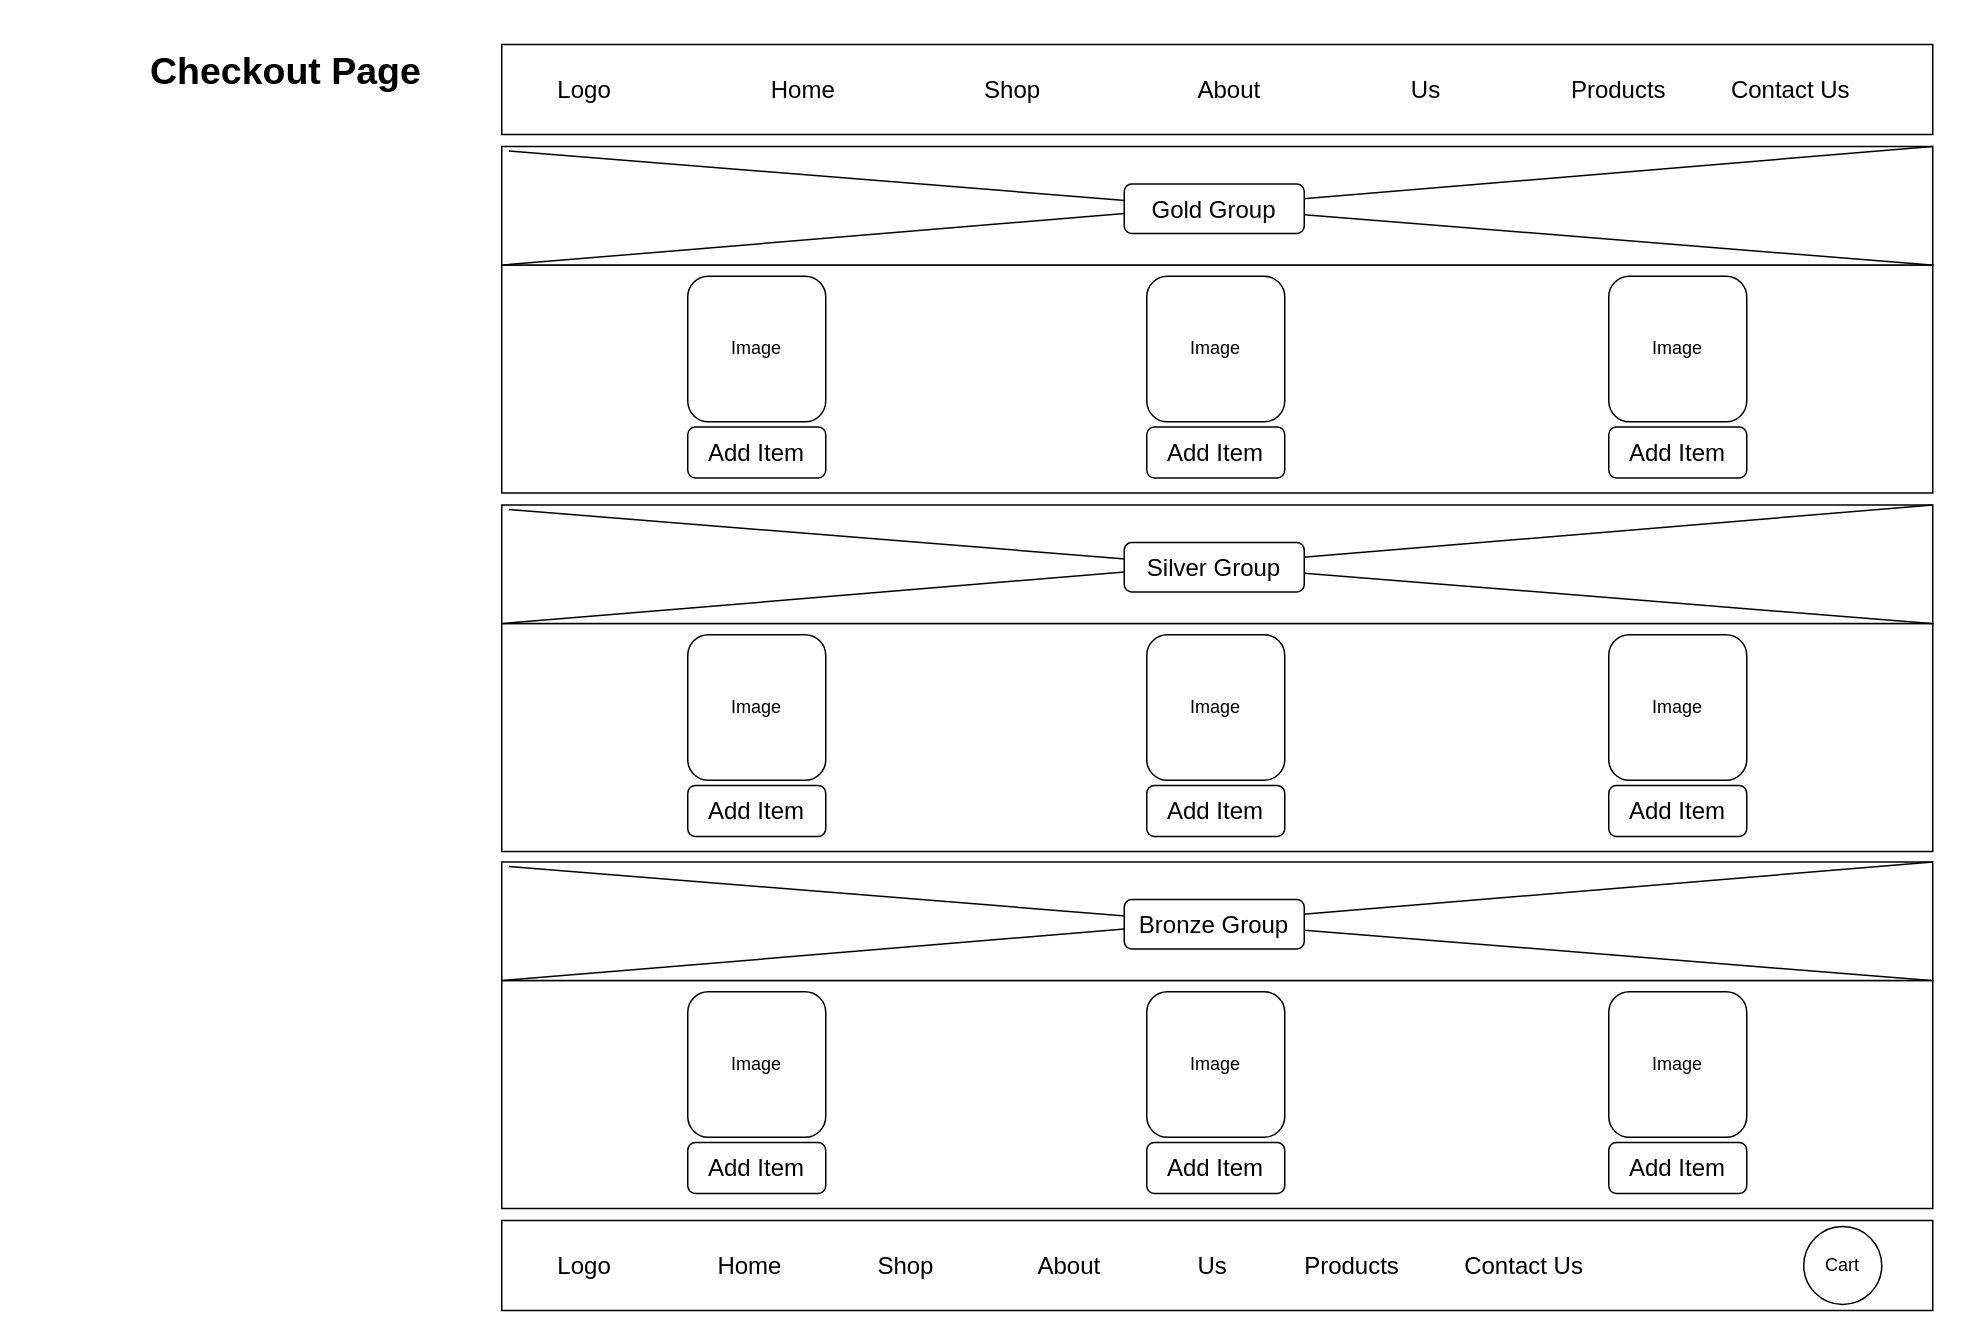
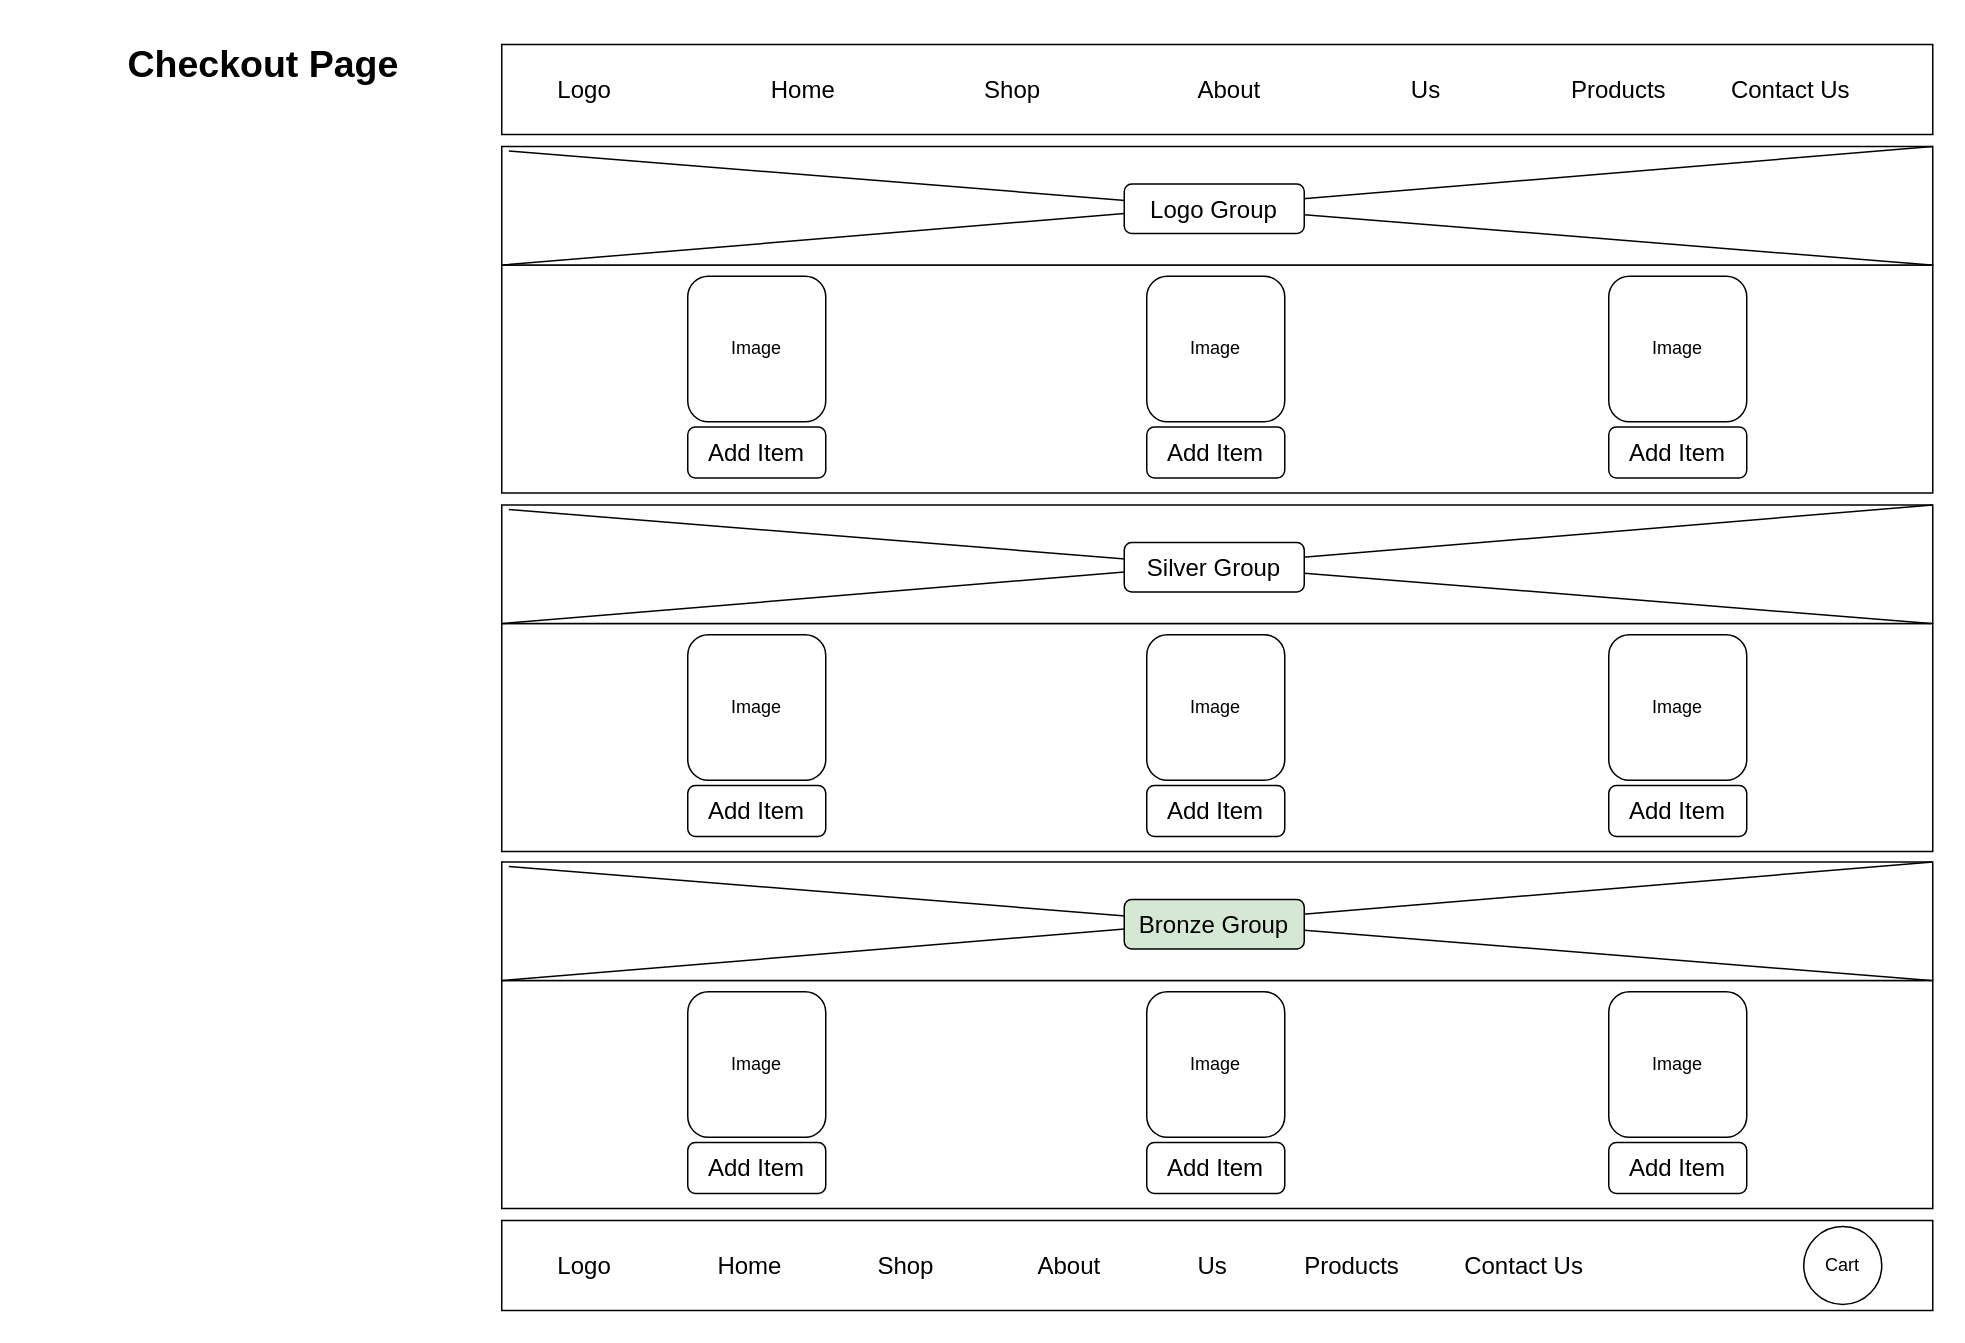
node "Checkout Page": moved (244, 70) -> (221, 62)
node "Gold Group": label "Gold Group" -> "Logo Group"
node "Bronze Group": fillcolor #ffffff -> #d5e8d4
